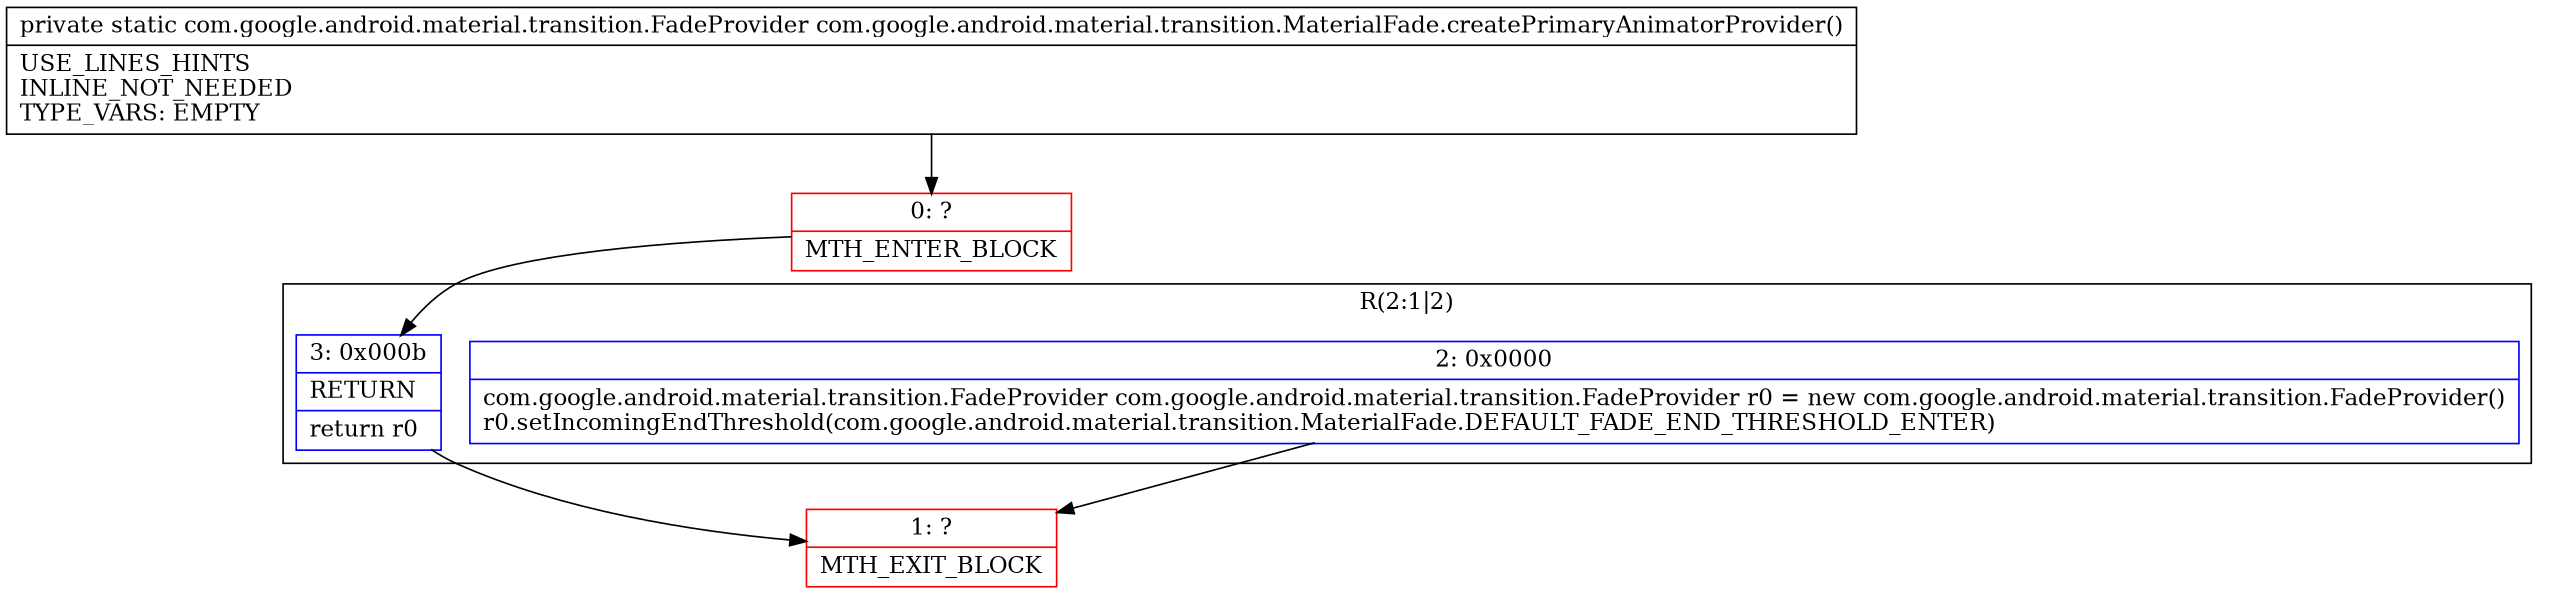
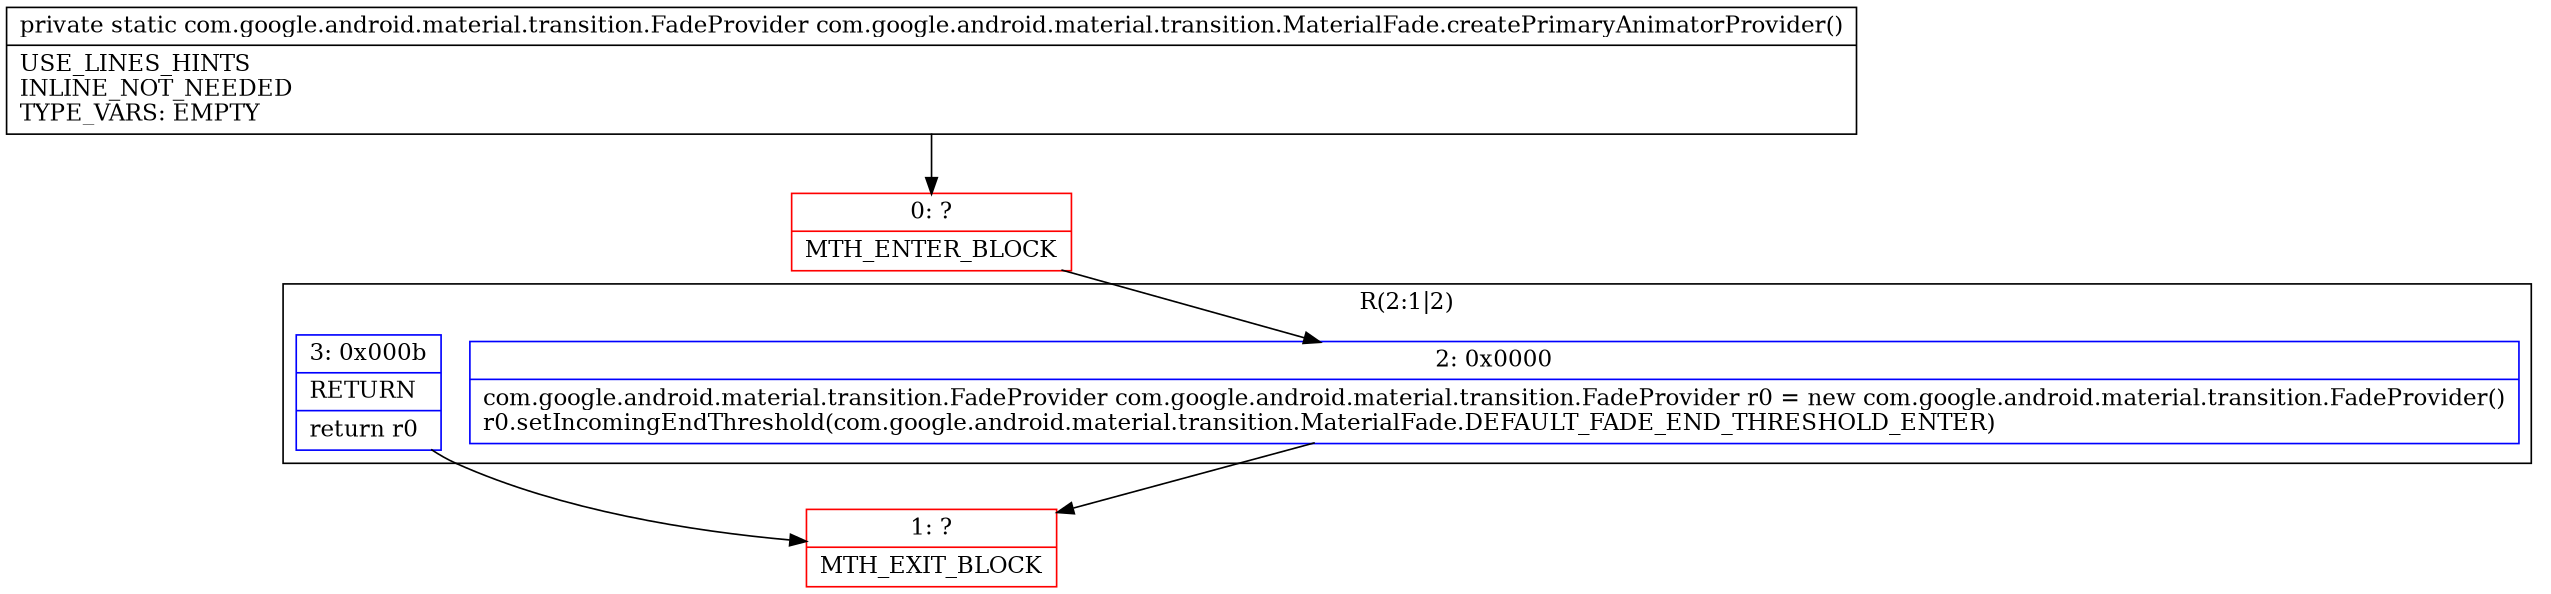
edge "0: ?" -> "3: 0x000b": now "0: ?" -> "2: 0x0000"
